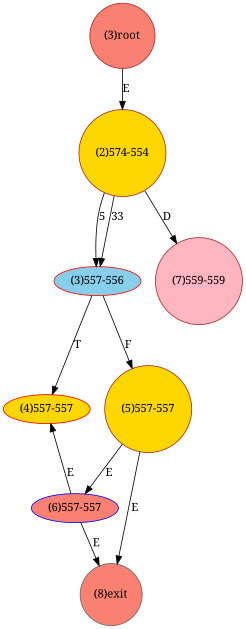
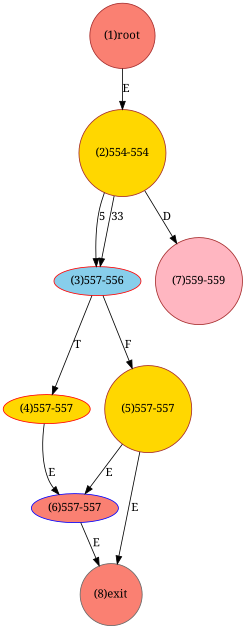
node "(3)root": label "(3)root" -> "(1)root"
node "(2)574-554": label "(2)574-554" -> "(2)554-554"
edge "(6)557-557" -> "(4)557-557": reversed
